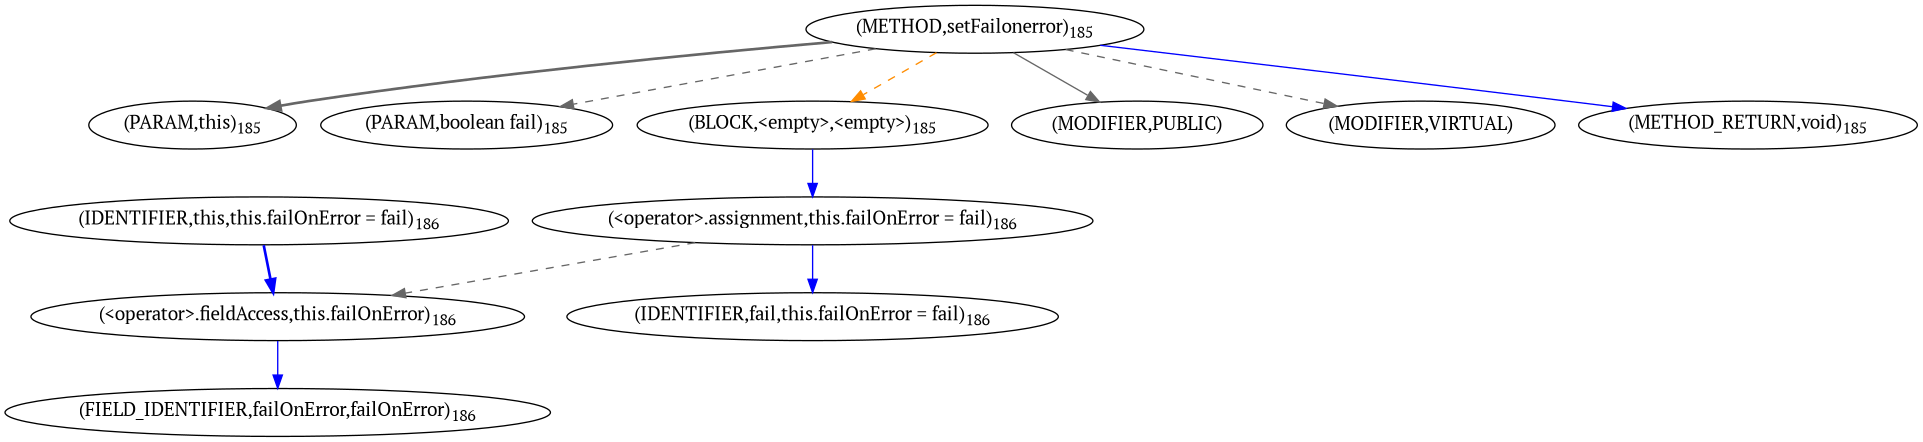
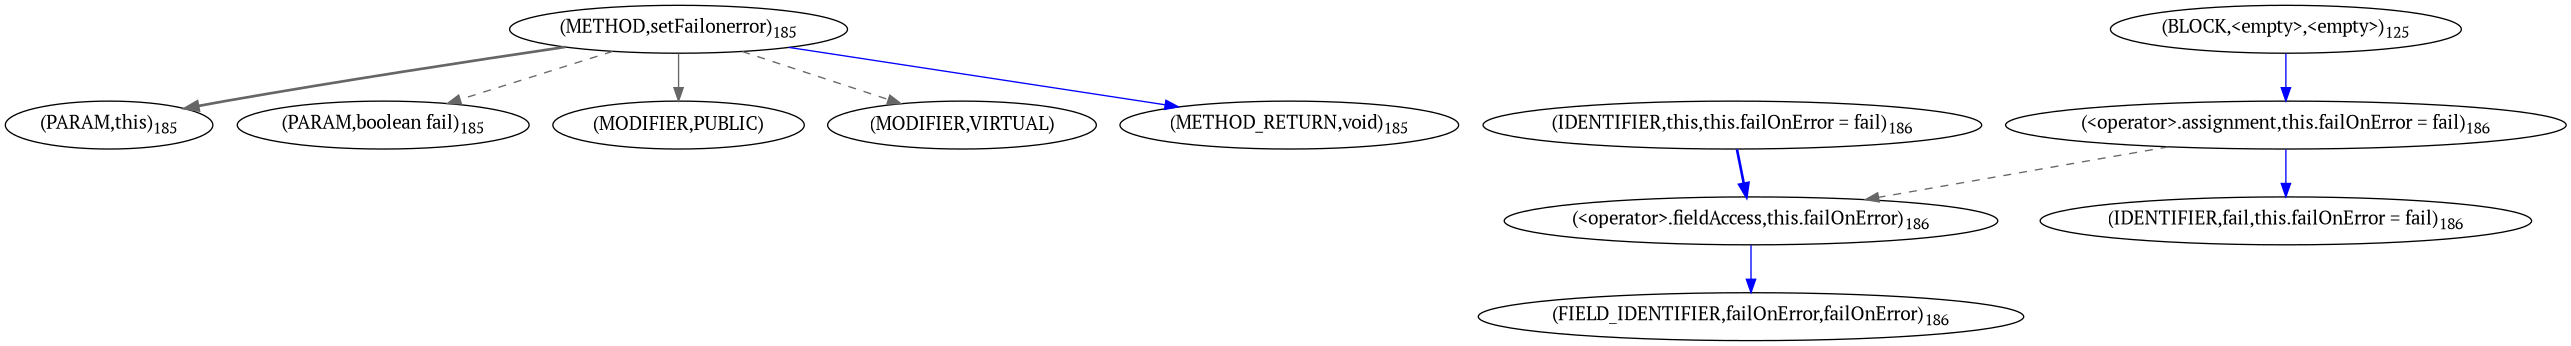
edge "(METHOD,setFailonerror)" -> "(BLOCK,<empty>,<empty>)": removed
node "(BLOCK,<empty>,<empty>)": text "185" -> "125"
